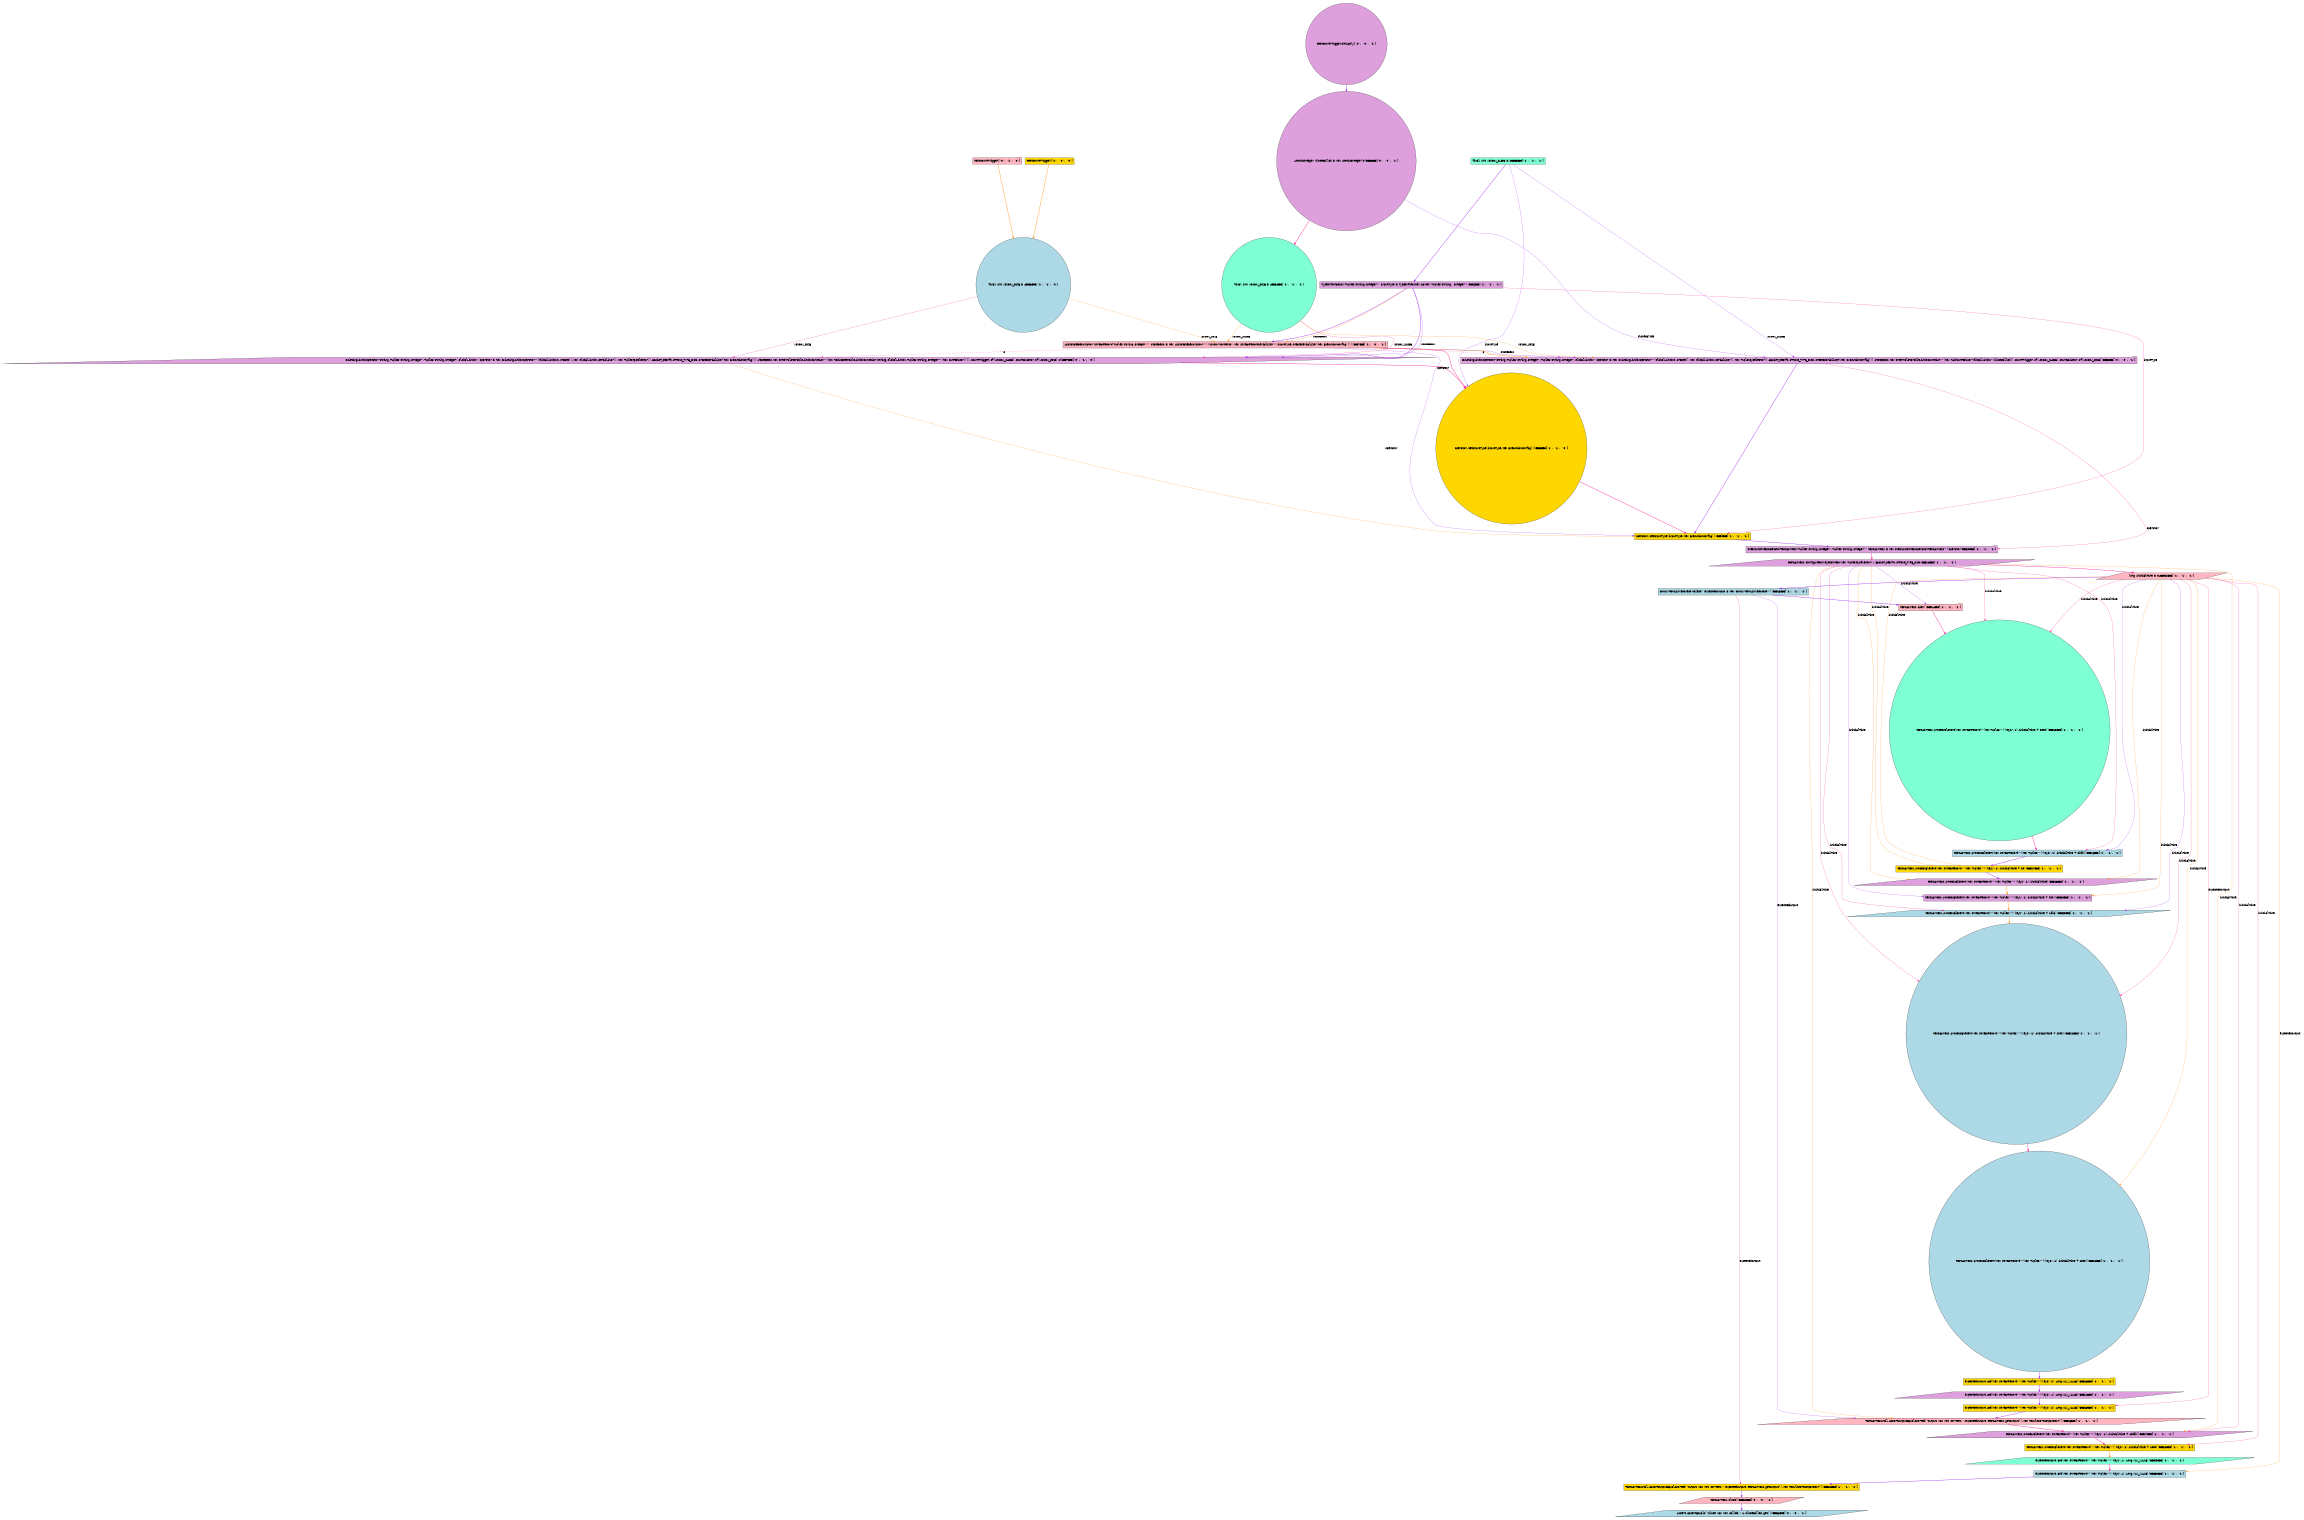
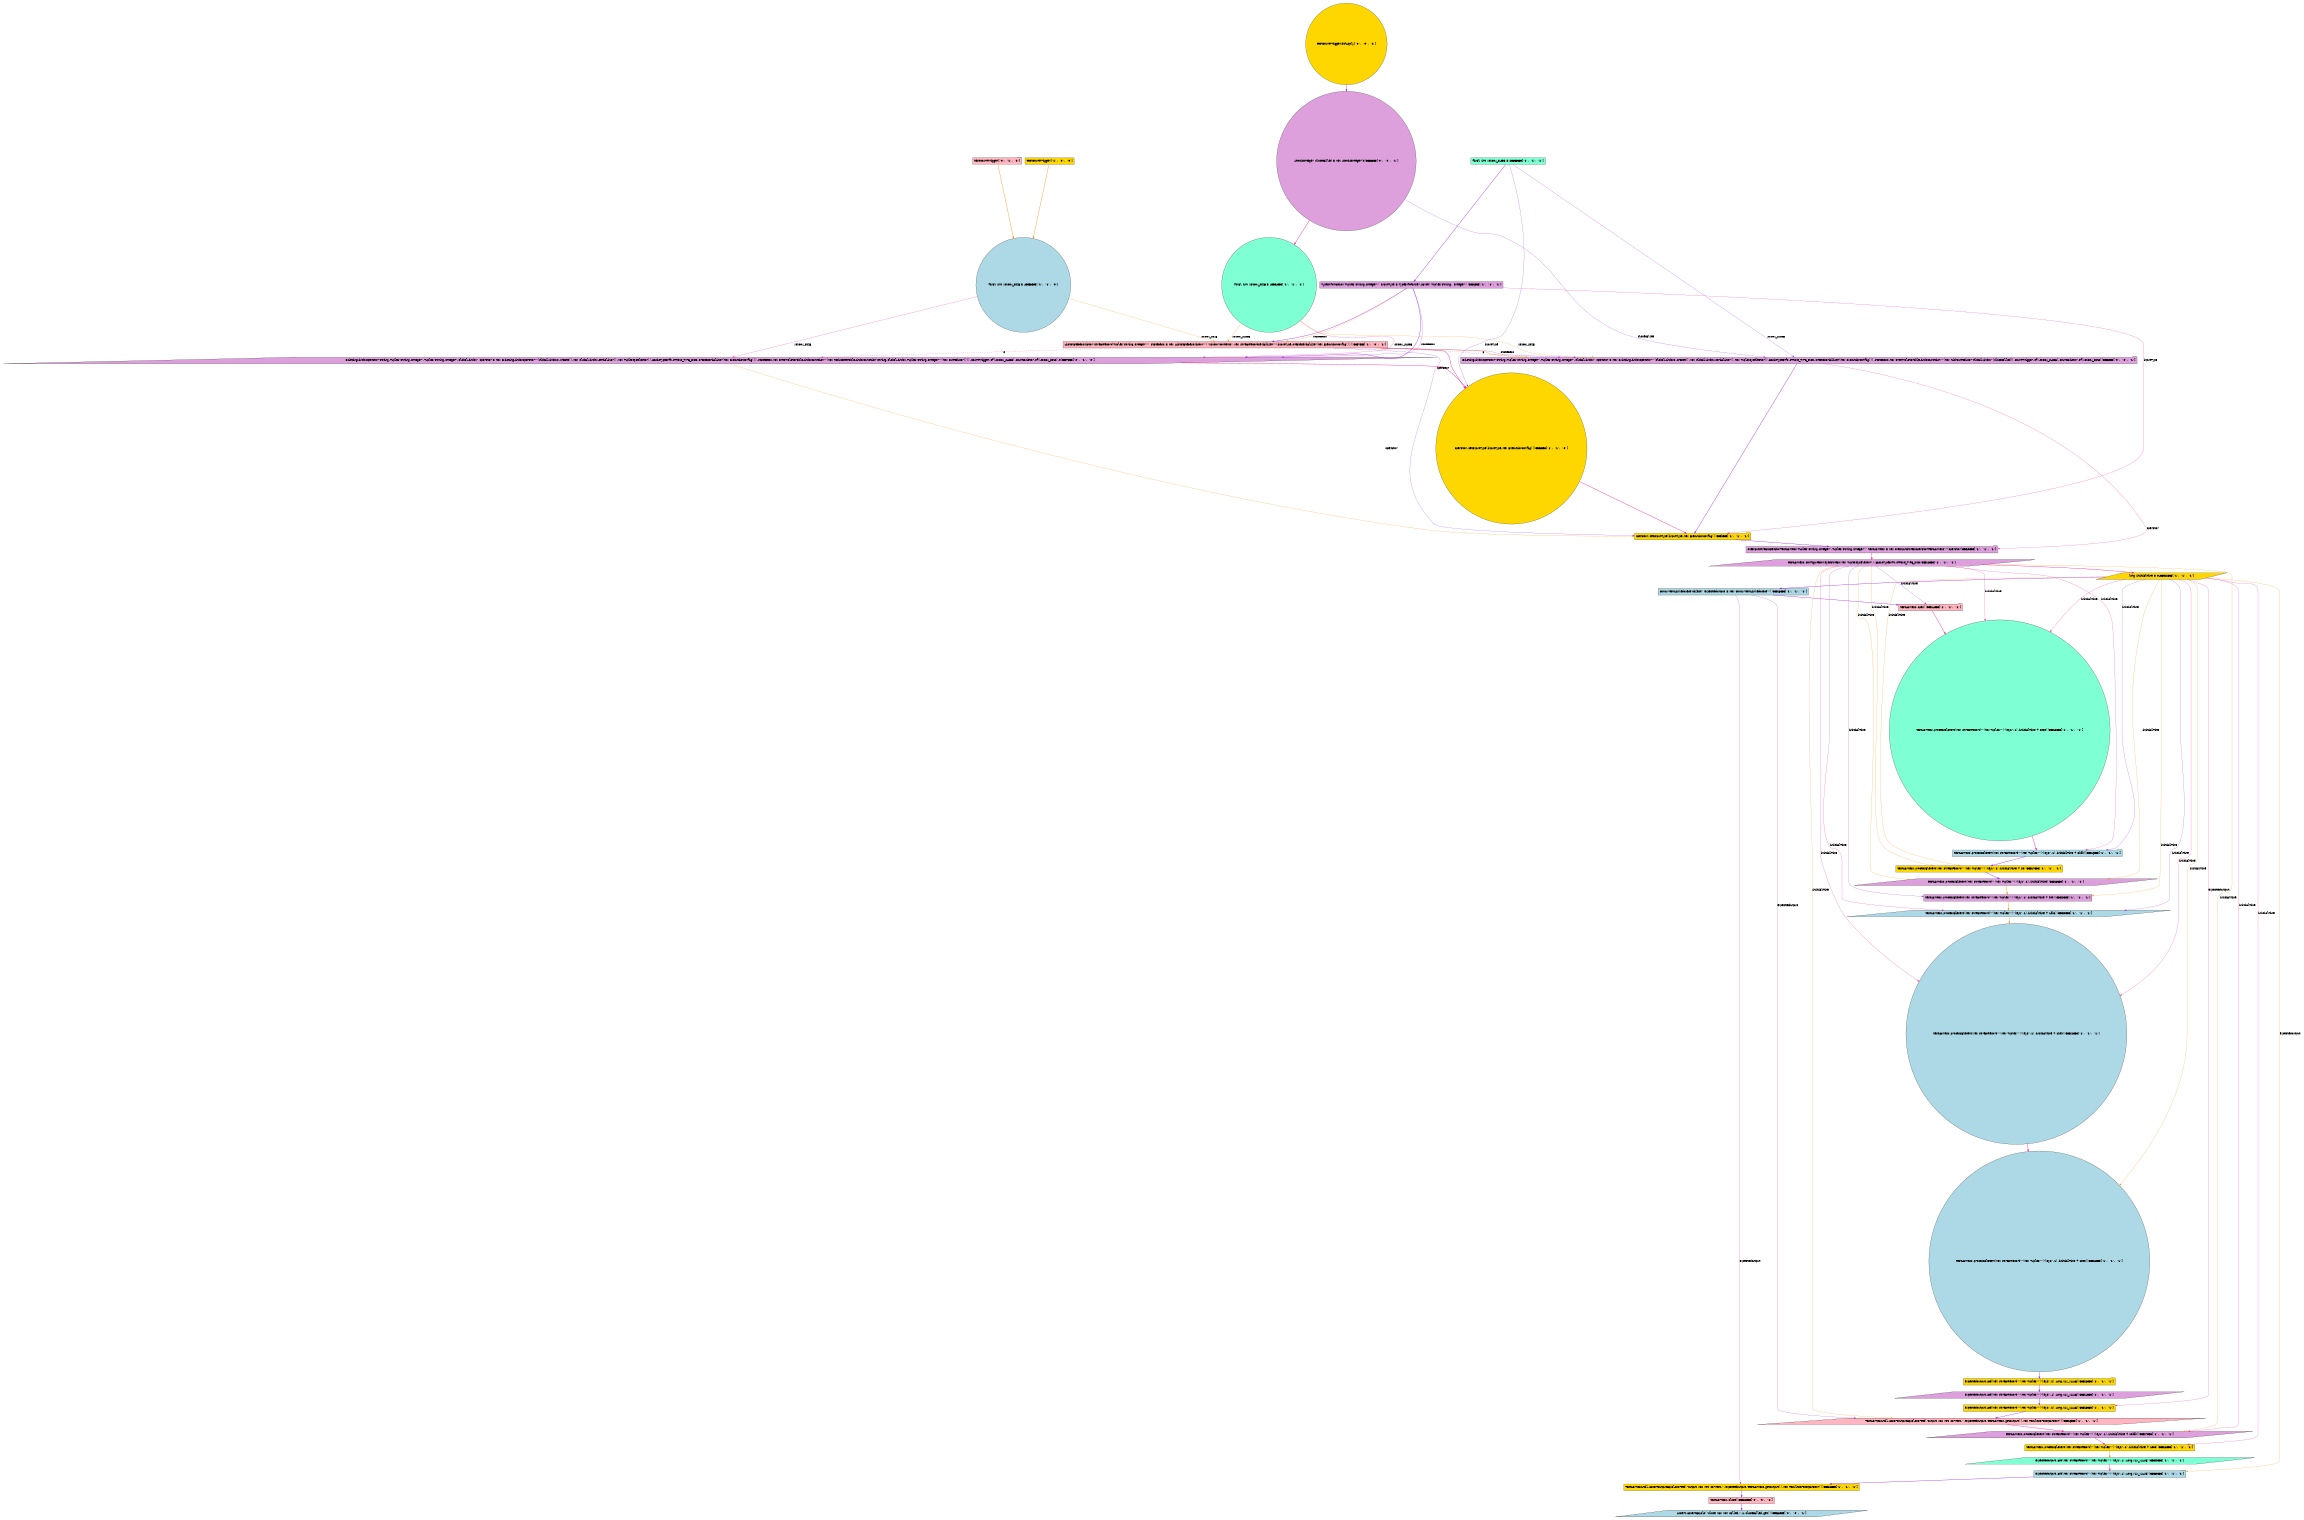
node "testCountTriggerWithApply['0', '0', '1']": fillcolor plum -> gold
node "long initialTime = 0L@@@12@@@['1', '1', '1']": fillcolor lightpink -> gold
node "testHarness.close()@@@32@@@['0', '0', '1']": shape parallelogram -> box
